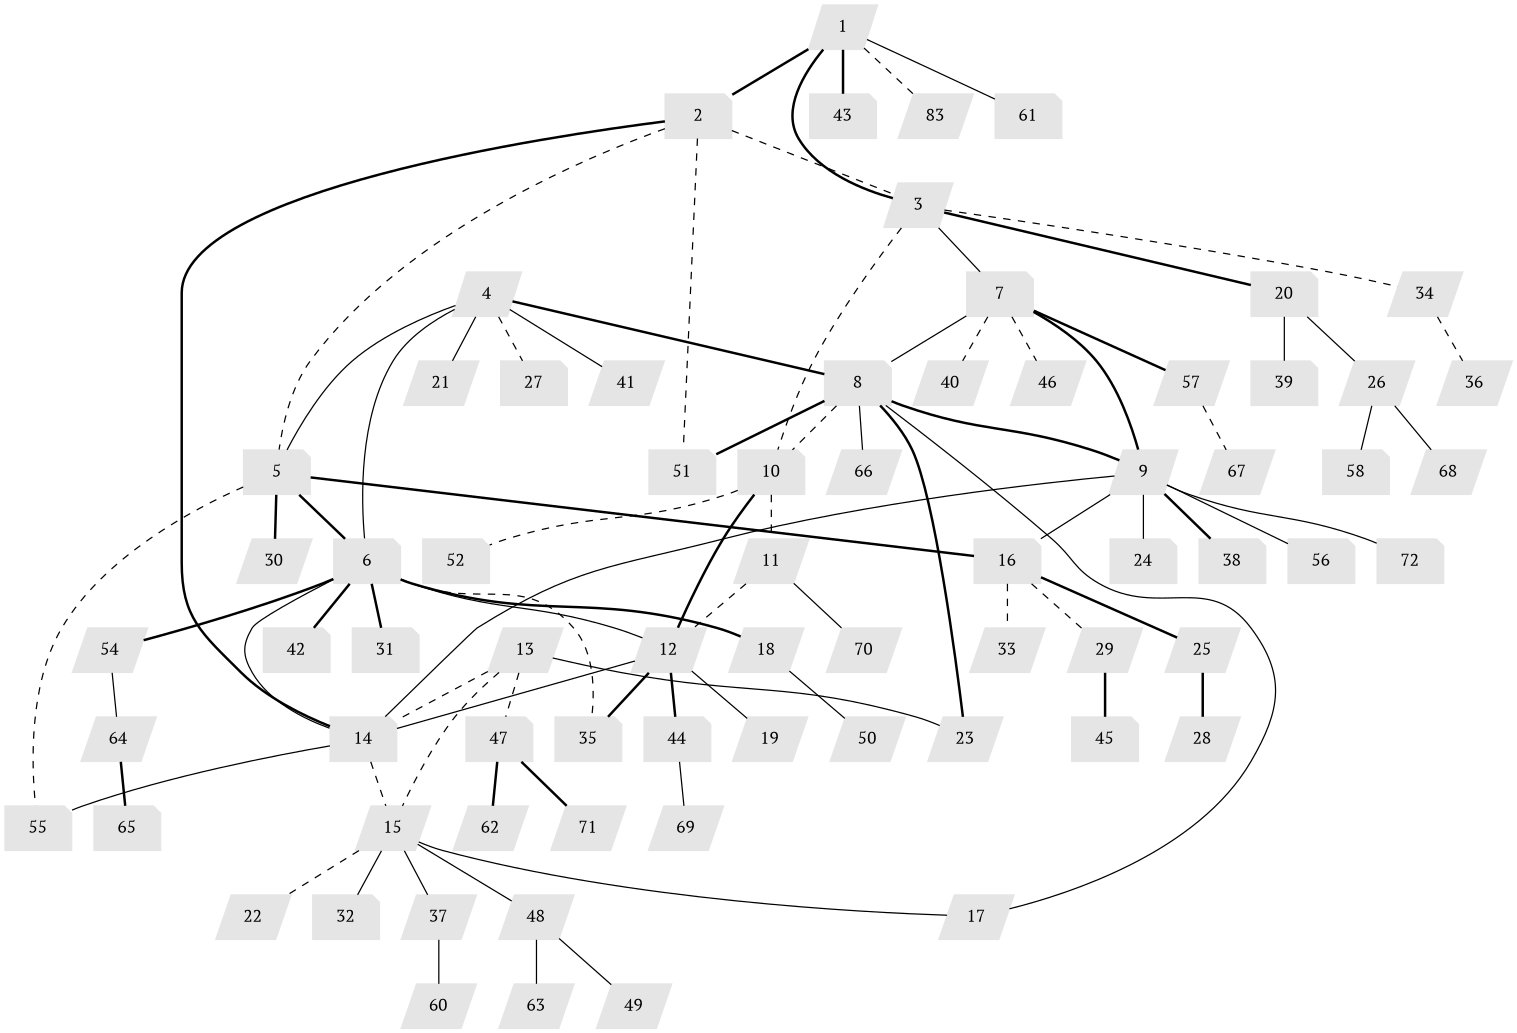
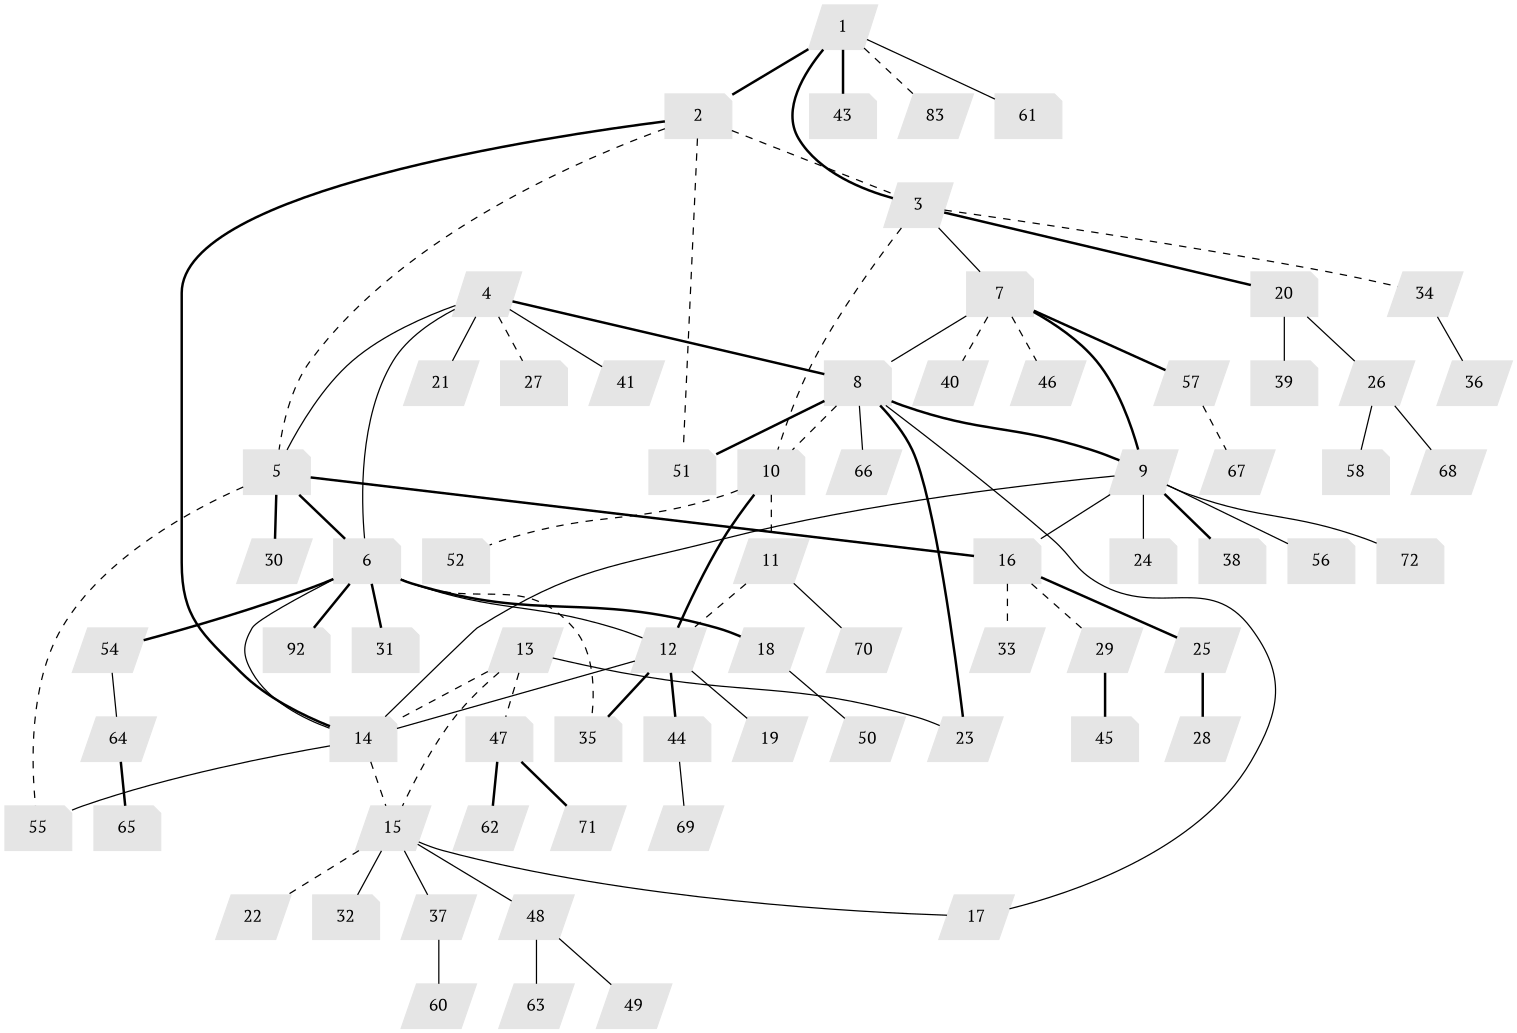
edge "34" -- "36": style dashed -> solid
node "42": label "42" -> "92"
